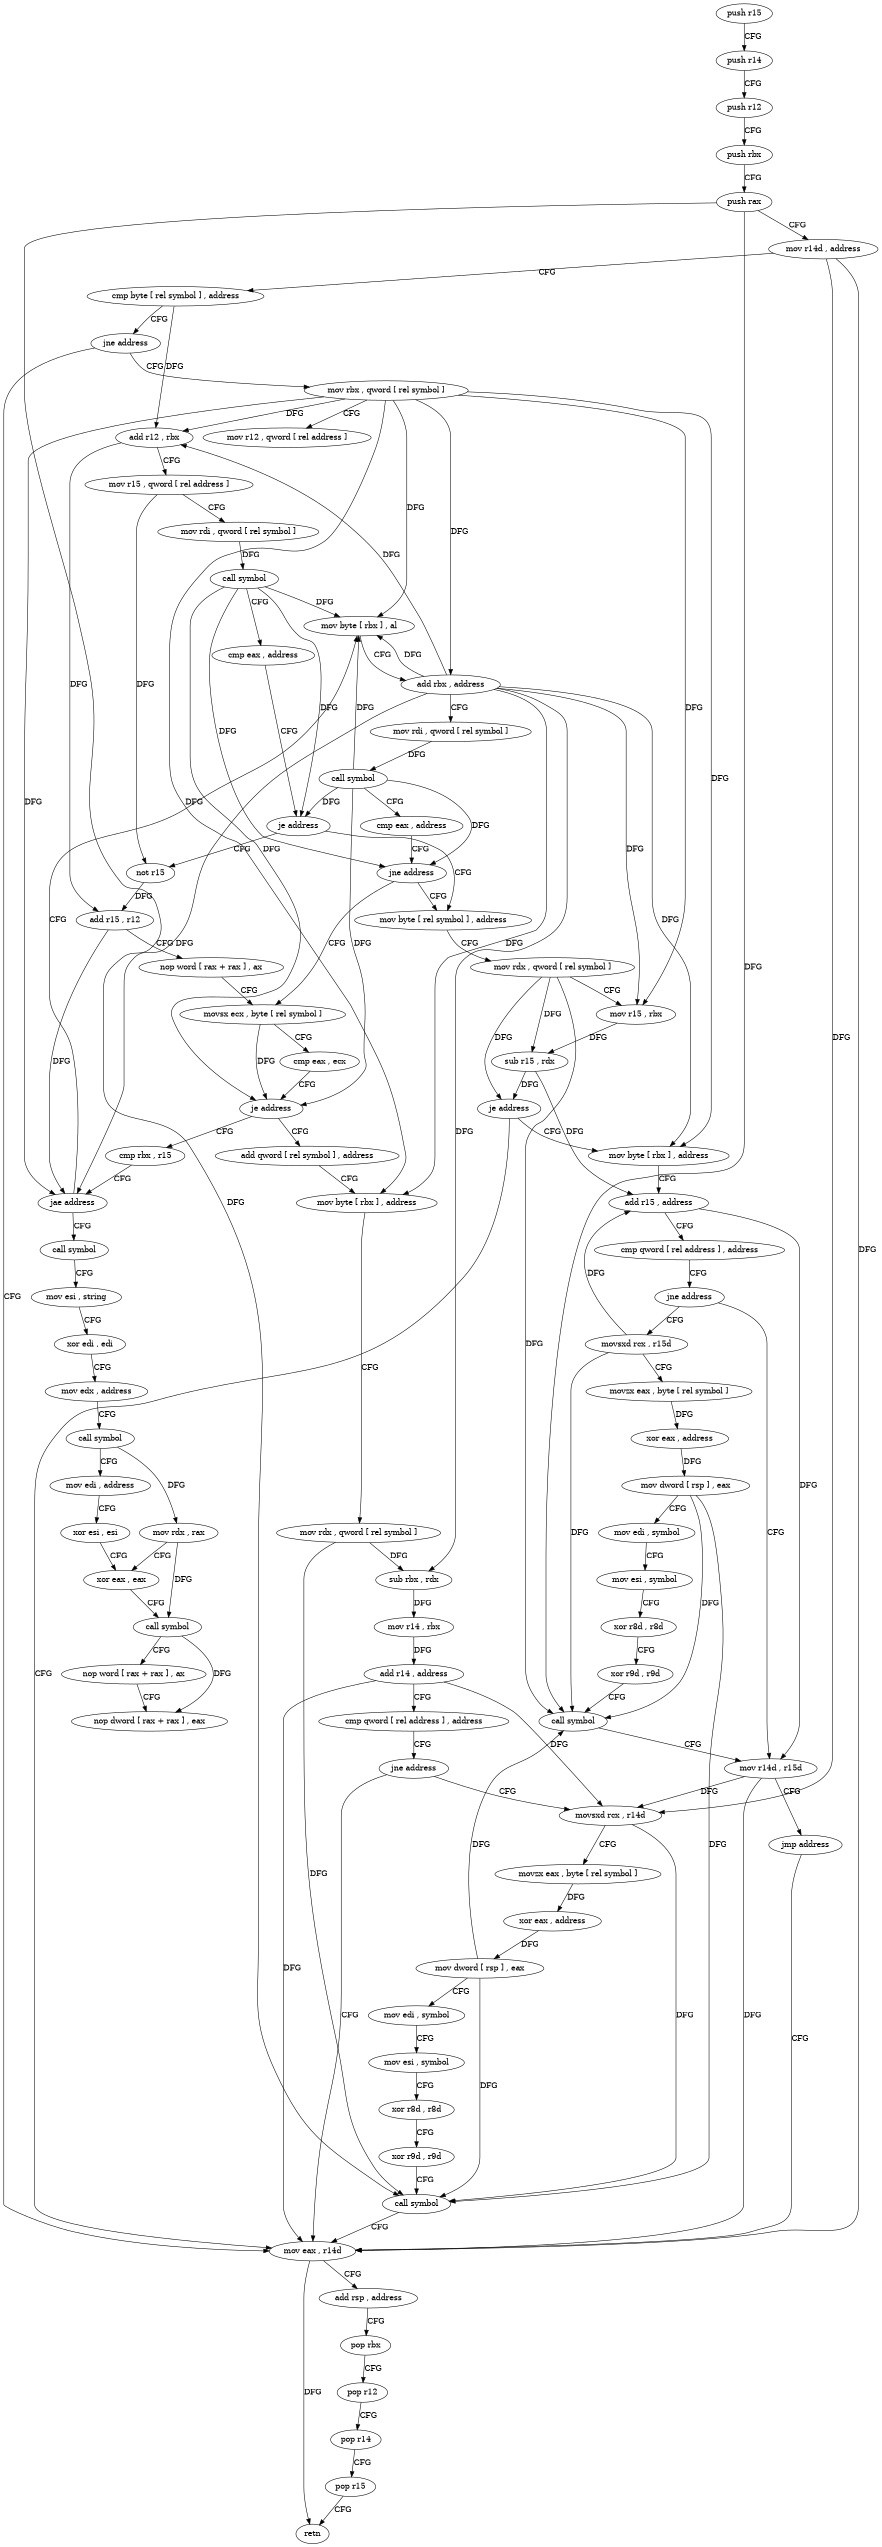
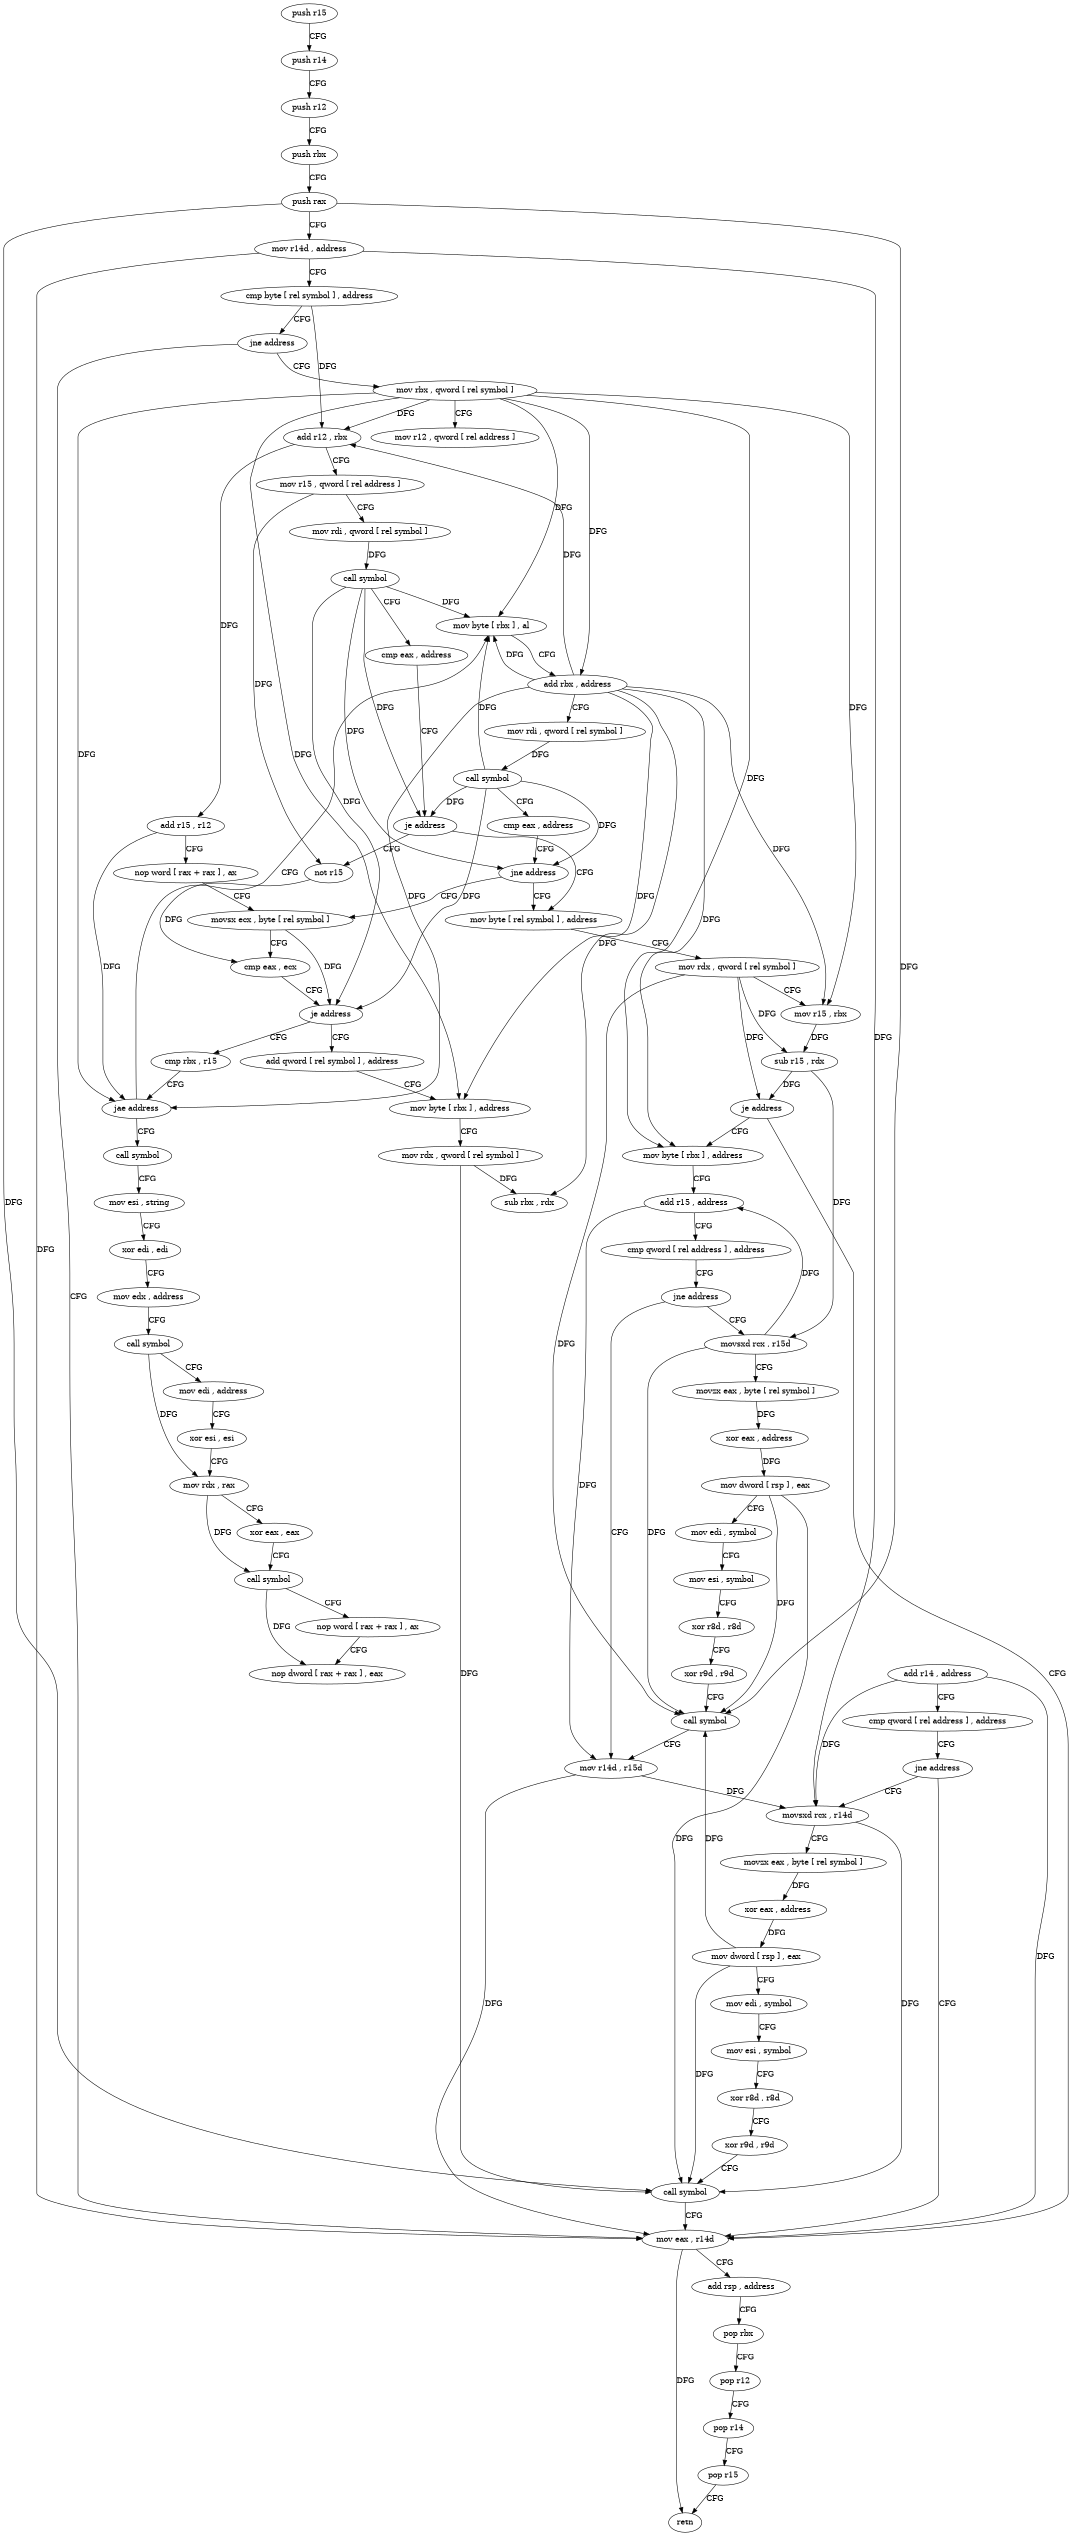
edge "not r15" -> "add r15 , r12": now "not r15" -> "cmp eax , ecx"
edge "sub r15 , rdx" -> "add r15 , address": now "sub r15 , rdx" -> "movsxd rcx , r15d"
edge "xor esi , esi" -> "xor eax , eax": now "xor esi , esi" -> "mov rdx , rax"
node "mov r14 , rbx": removed
node "jmp address": removed
